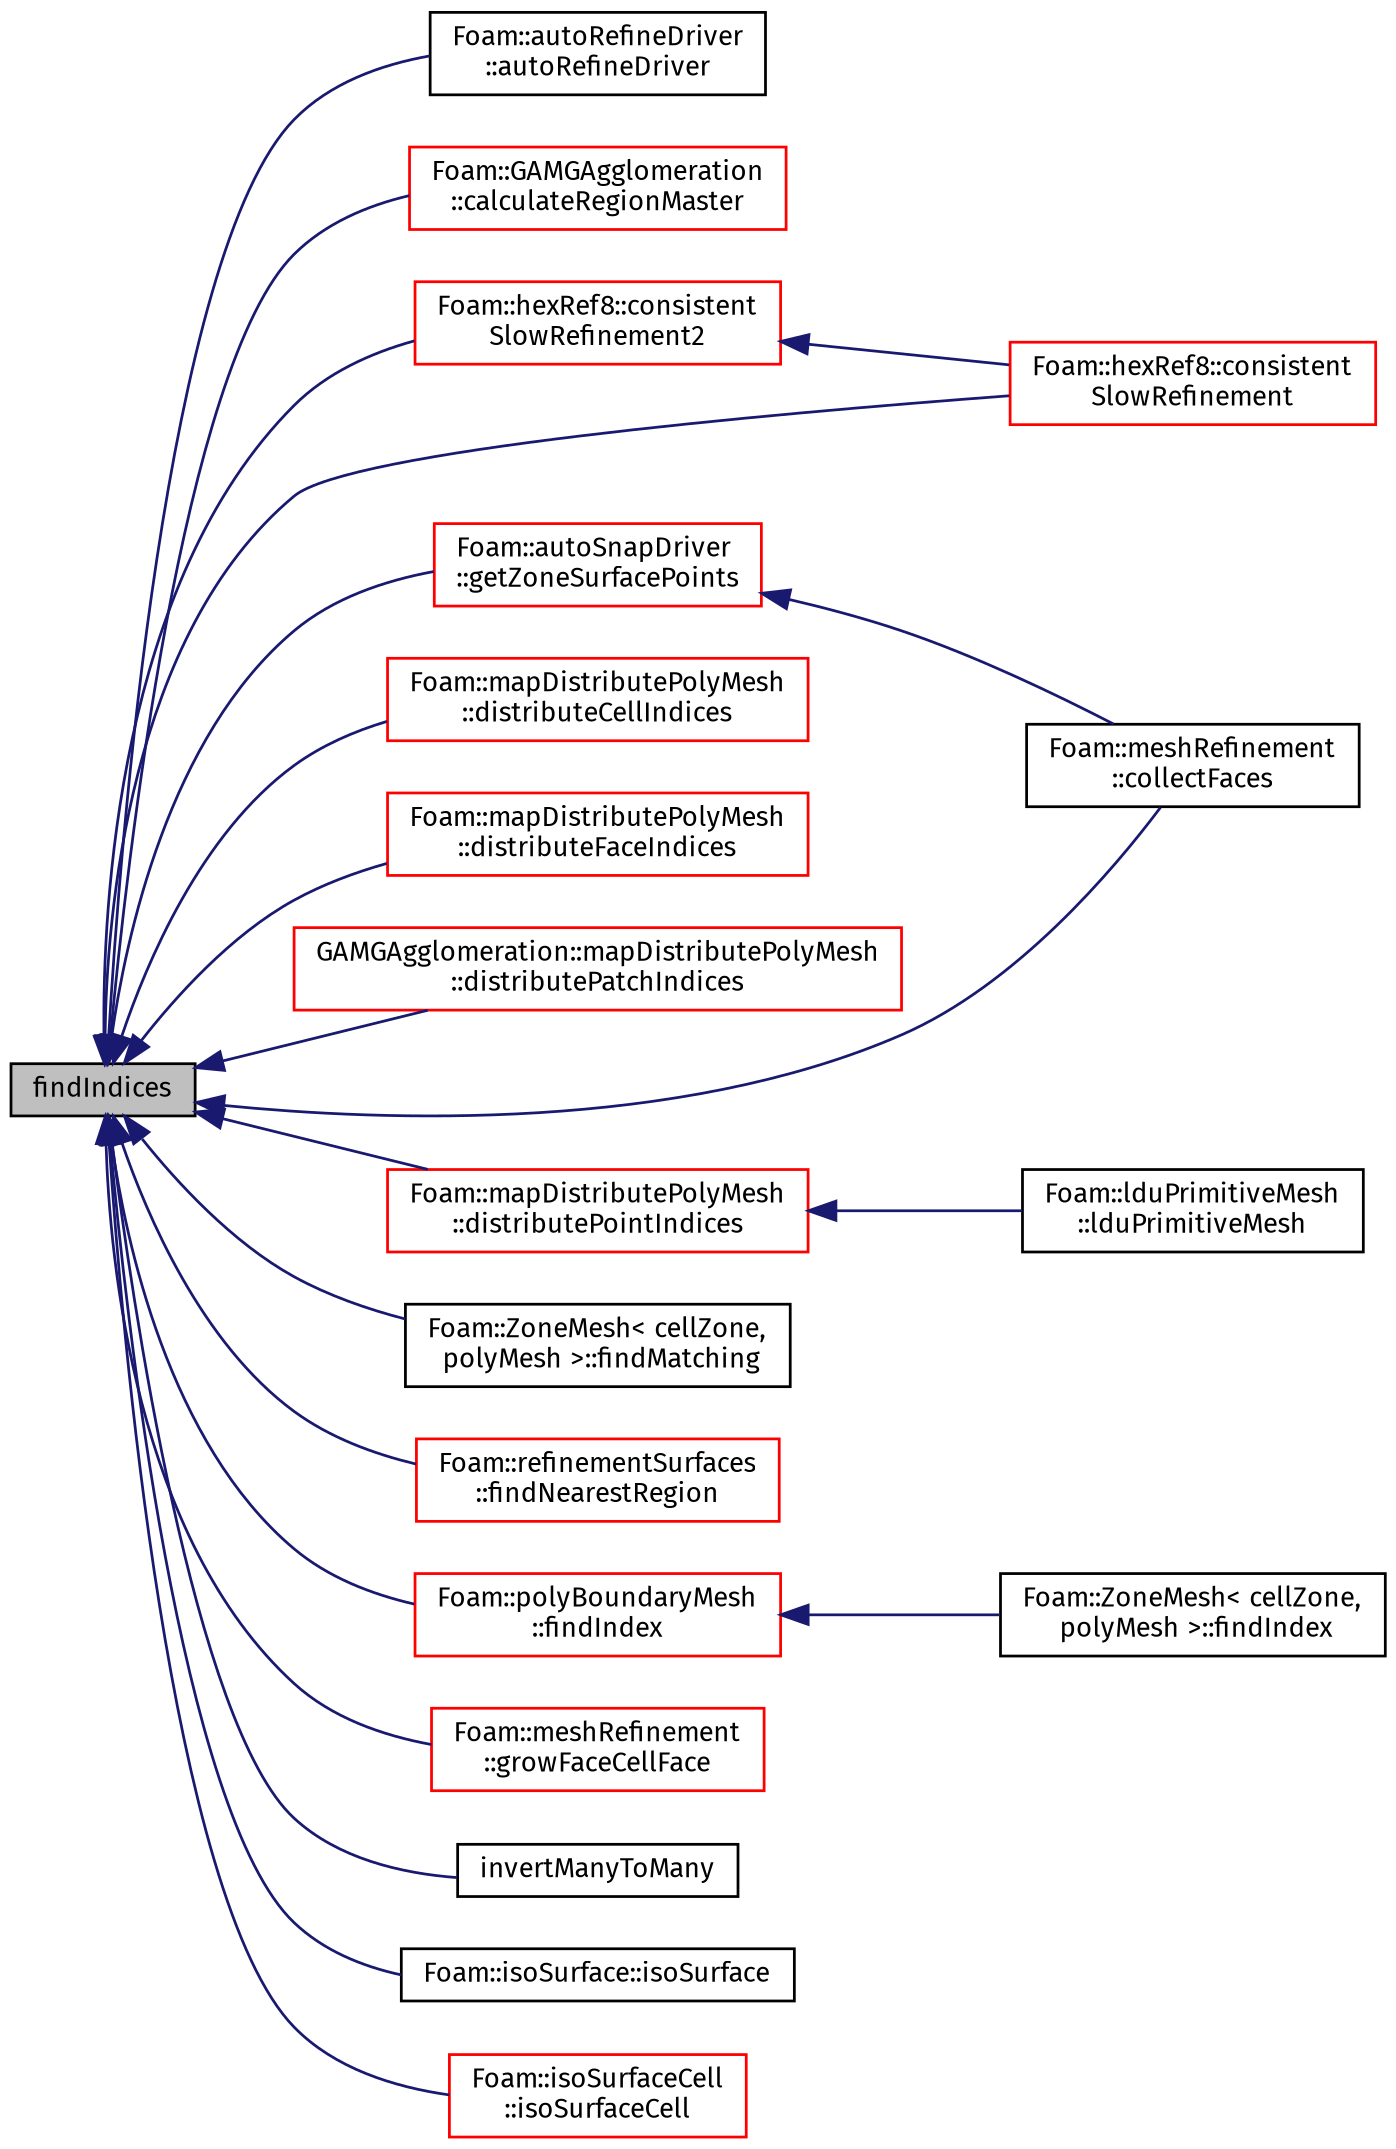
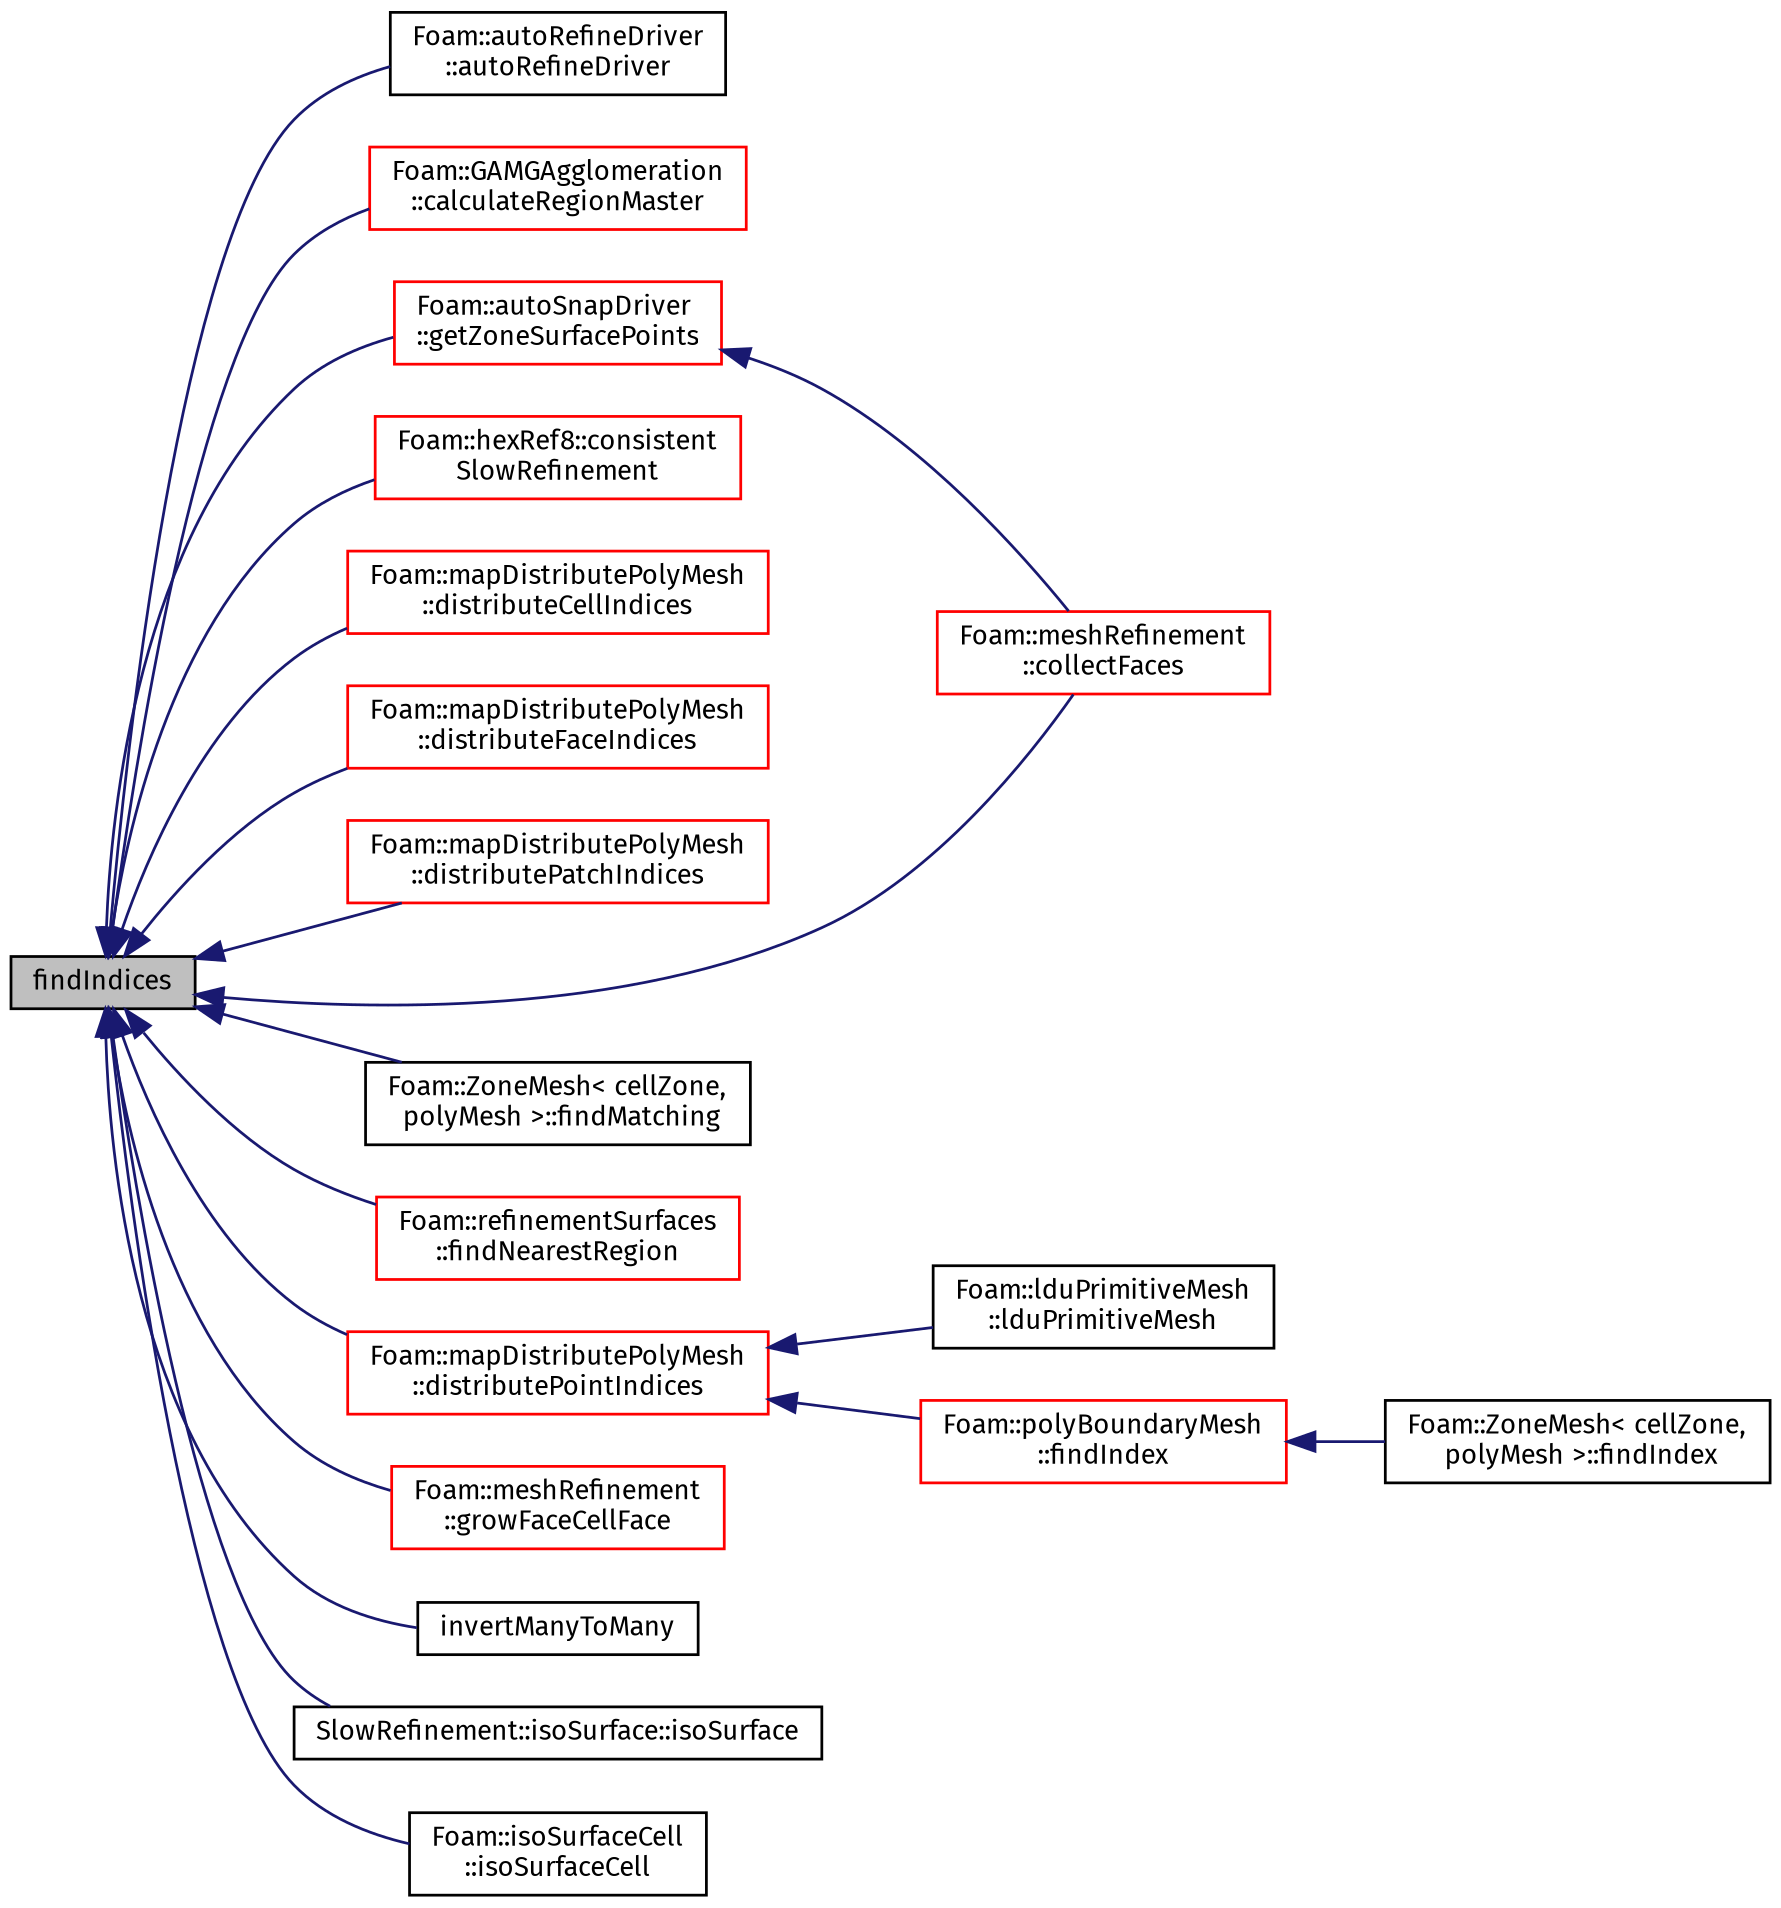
node "Foam::hexRef8::consistent SlowRefinement2": removed
node "Foam::meshRefinement ::collectFaces": color black -> red
node "GAMGAgglomeration::mapDistributePolyMesh ::distributePatchIndices": label "GAMGAgglomeration::mapDistributePolyMesh ::distributePatchIndices" -> "Foam::mapDistributePolyMesh ::distributePatchIndices"
edge "Foam::polyBoundaryMesh ::findIndex" -> "findIndices": now "Foam::polyBoundaryMesh ::findIndex" -> "Foam::mapDistributePolyMesh ::distributePointIndices"
node "Foam::isoSurface::isoSurface": label "Foam::isoSurface::isoSurface" -> "SlowRefinement::isoSurface::isoSurface"
node "Foam::isoSurfaceCell ::isoSurfaceCell": color red -> black
